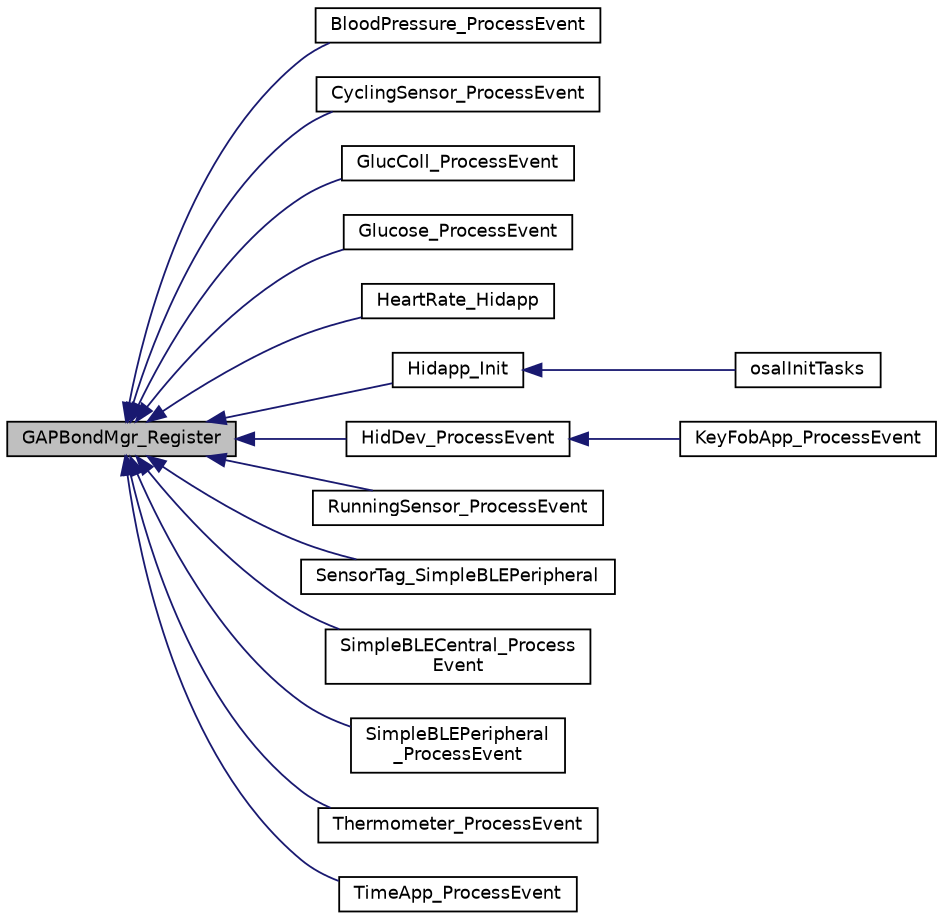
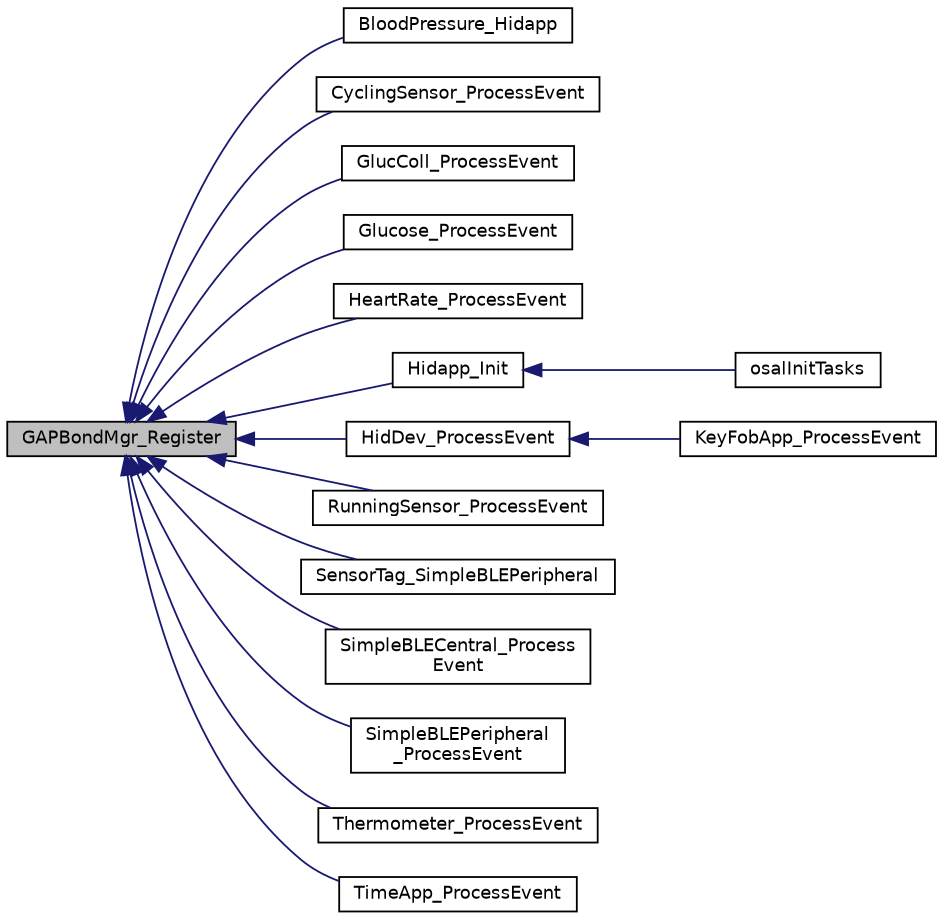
node "BloodPressure_ProcessEvent": label "BloodPressure_ProcessEvent" -> "BloodPressure_Hidapp"
node "HeartRate_Hidapp": label "HeartRate_Hidapp" -> "HeartRate_ProcessEvent"
